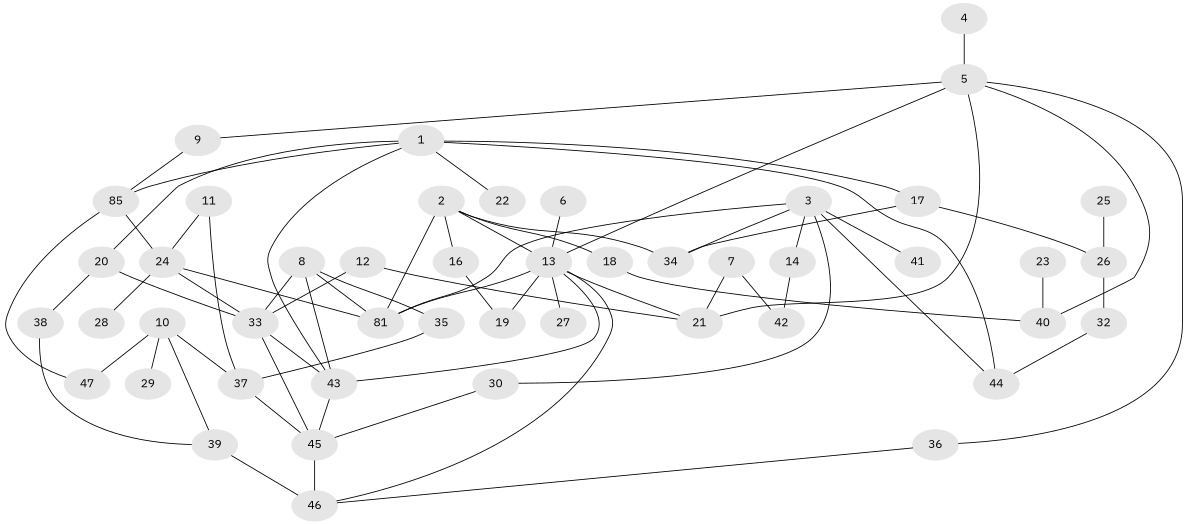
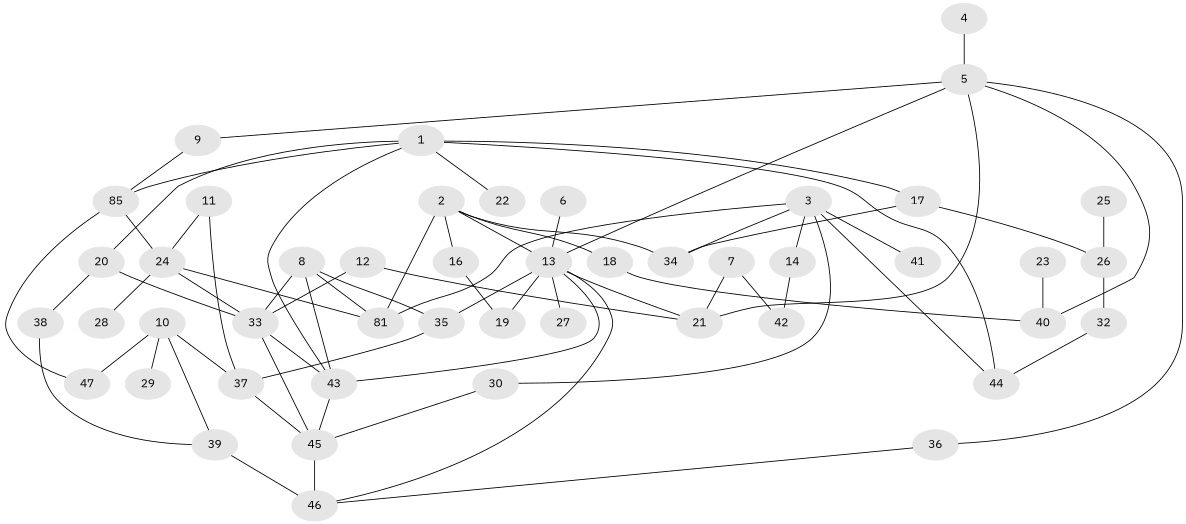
edge "13" -- "81": now "13" -- "35"
